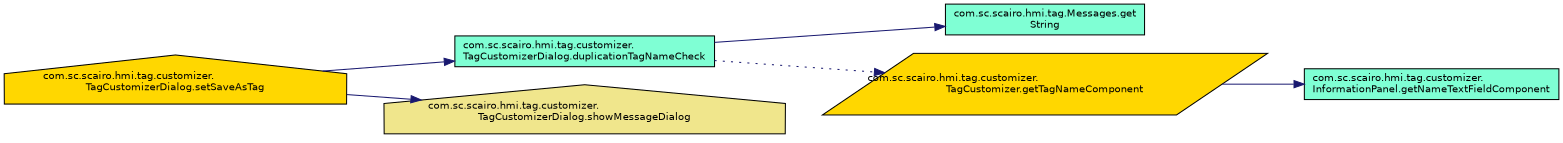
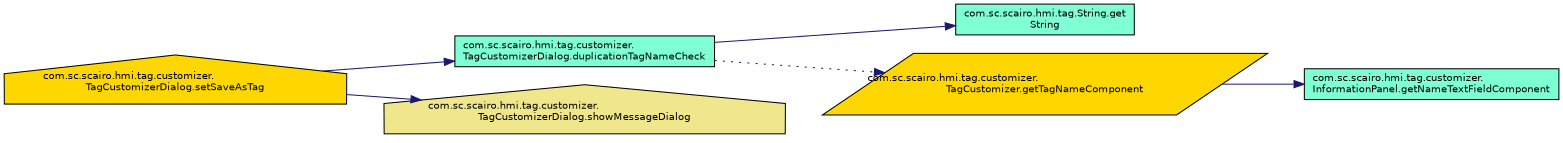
node "com.sc.scairo.hmi.tag.Messages.get String": label "com.sc.scairo.hmi.tag.Messages.get String" -> "com.sc.scairo.hmi.tag.String.get String"
